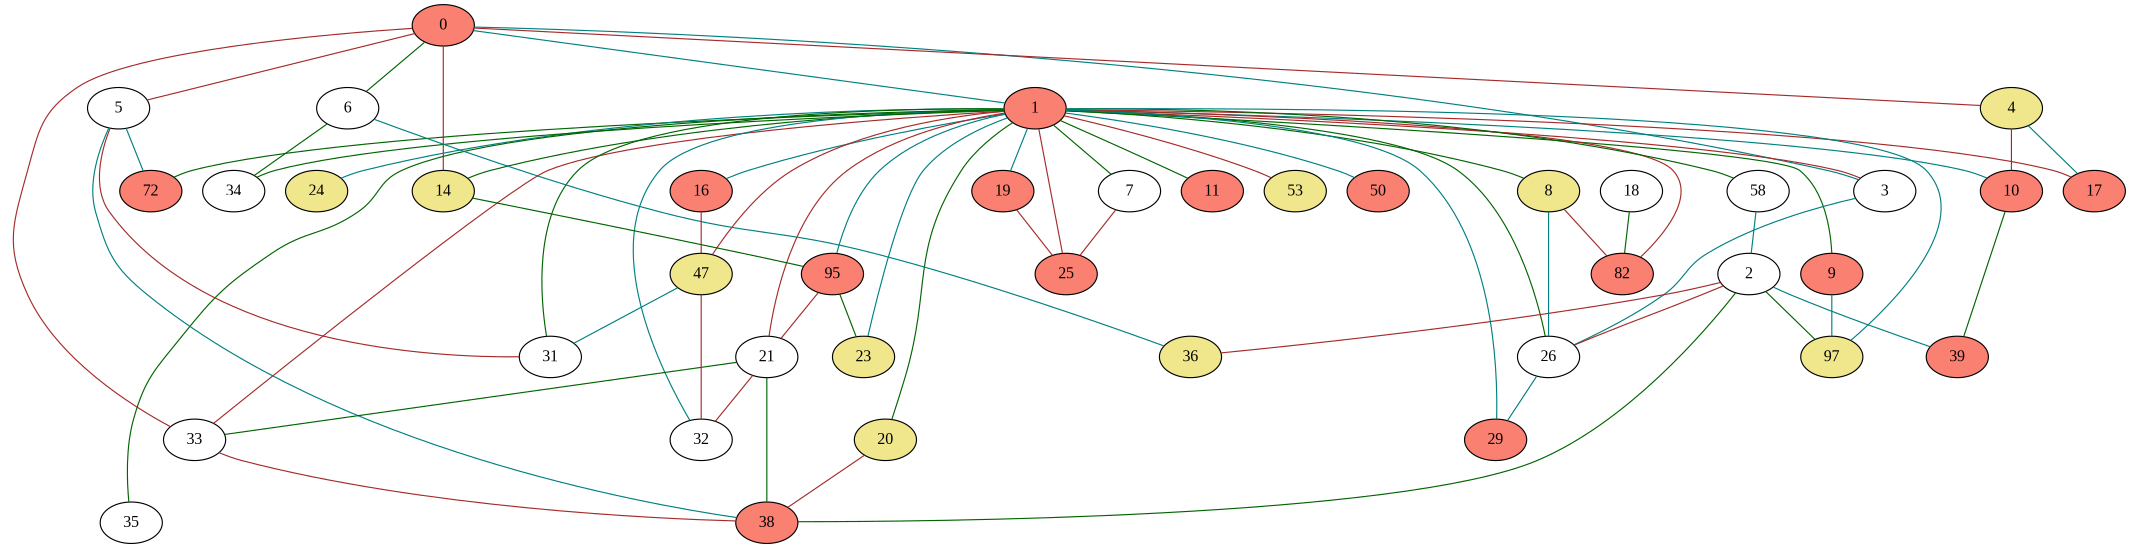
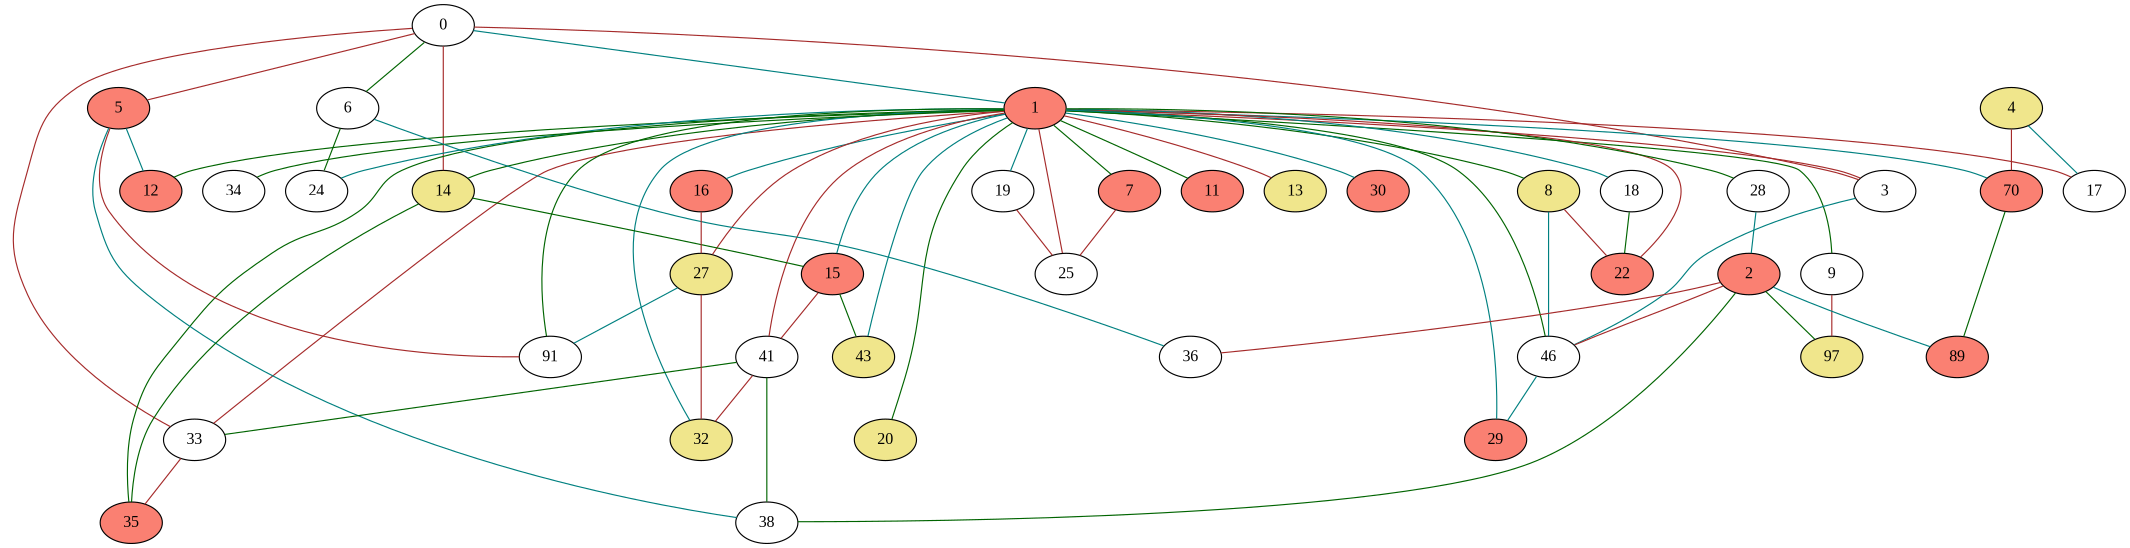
node "0": fillcolor salmon -> white
edge "0" -- "4": removed
edge "0" -- "3": color teal -> brown
node "5": fillcolor white -> salmon
edge "1" -- "97": now "1" -- "18"
edge "6" -- "34": now "6" -- "24"
node "72": label "72" -> "12"
node "24": fillcolor khaki -> white
node "19": fillcolor salmon -> white
node "7": fillcolor white -> salmon
node "53": label "53" -> "13"
node "50": label "50" -> "30"
node "58": label "58" -> "28"
node "10": label "10" -> "70"
node "17": fillcolor salmon -> white
node "47": label "47" -> "27"
node "95": label "95" -> "15"
node "25": fillcolor salmon -> white
node "82": label "82" -> "22"
node "2": fillcolor white -> salmon
node "9": fillcolor salmon -> white
edge "9" -- "97": color teal -> brown
edge "14" -- "35": added
node "31": label "31" -> "91"
node "21": label "21" -> "41"
node "23": label "23" -> "43"
node "36": fillcolor khaki -> white
node "26": label "26" -> "46"
node "39": label "39" -> "89"
node "32": fillcolor white -> khaki
edge "20" -- "38": removed
edge "33" -- "38": now "33" -- "35"
node "35": fillcolor white -> salmon
node "38": fillcolor salmon -> white
